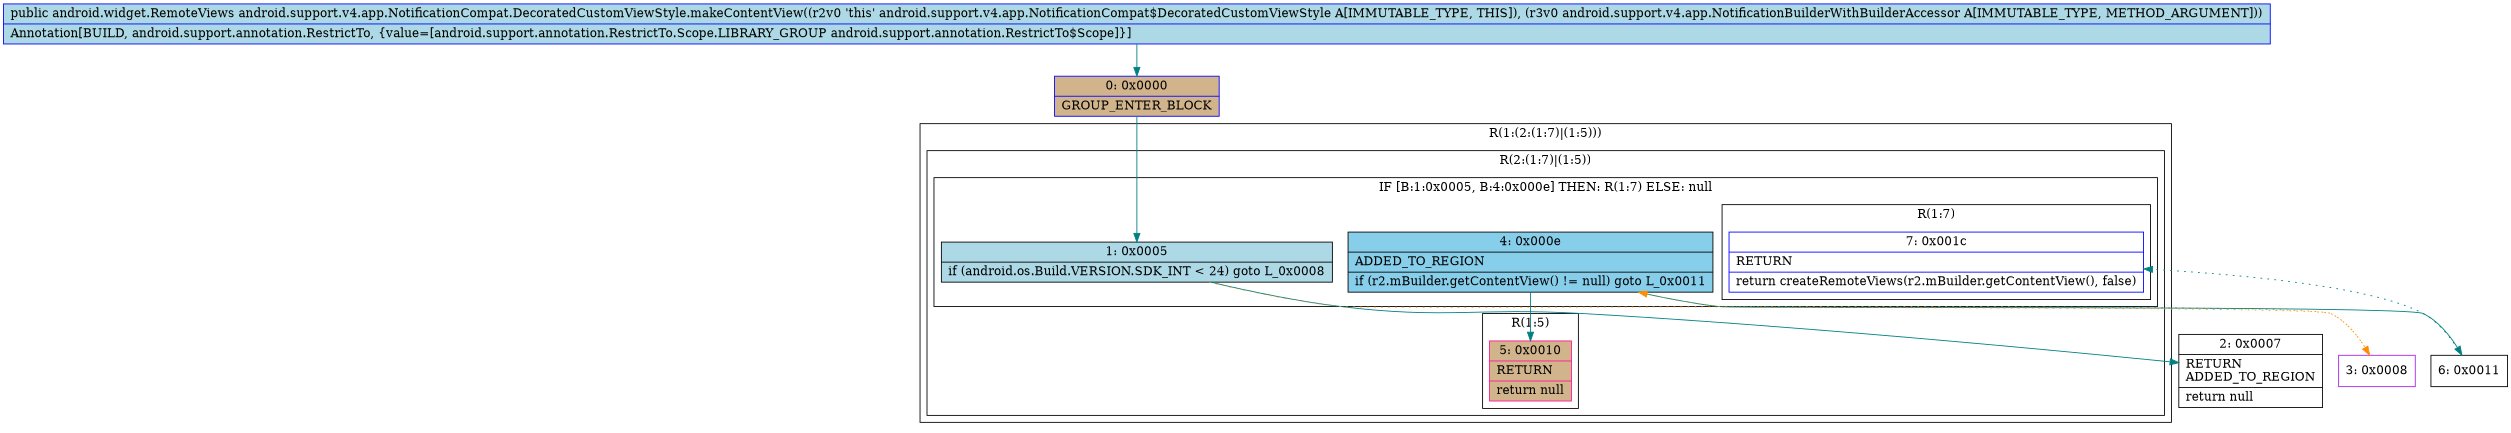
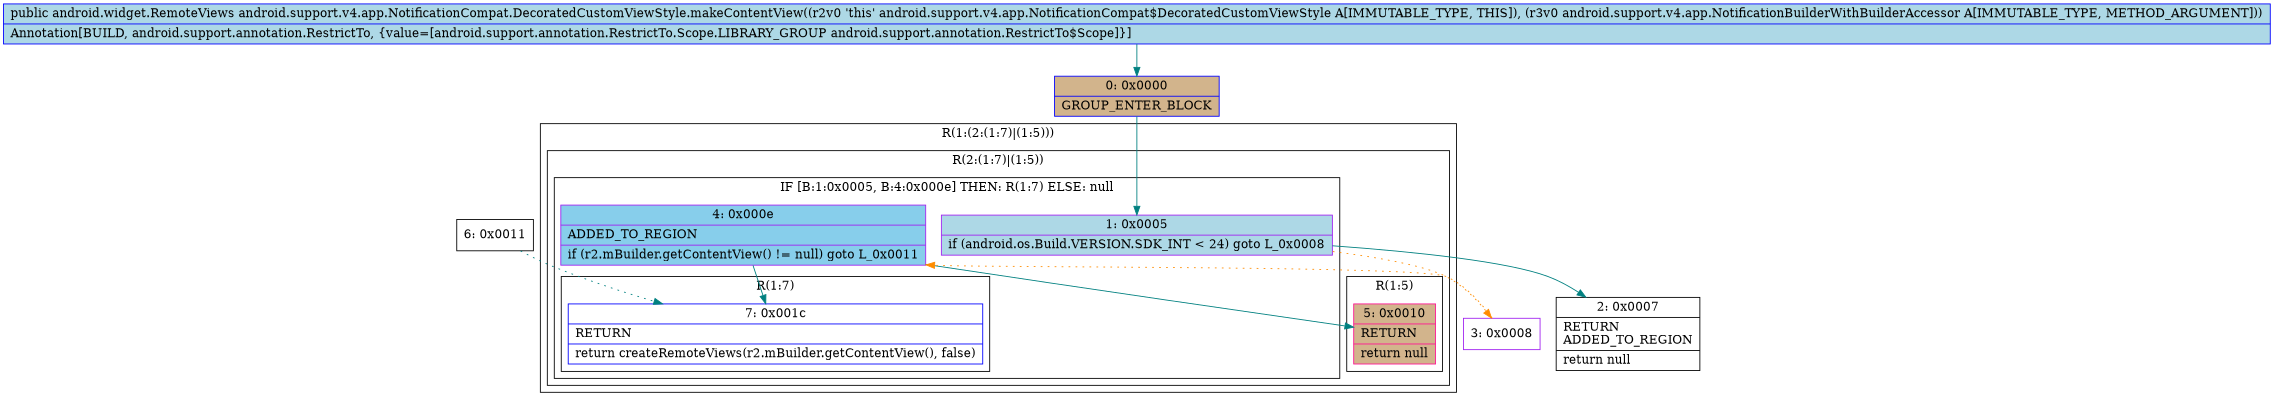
node "1: 0x0005": color black -> purple
node "4: 0x000e": color black -> purple
edge "4: 0x000e" -> "6: 0x0011": now "4: 0x000e" -> "7: 0x001c"
